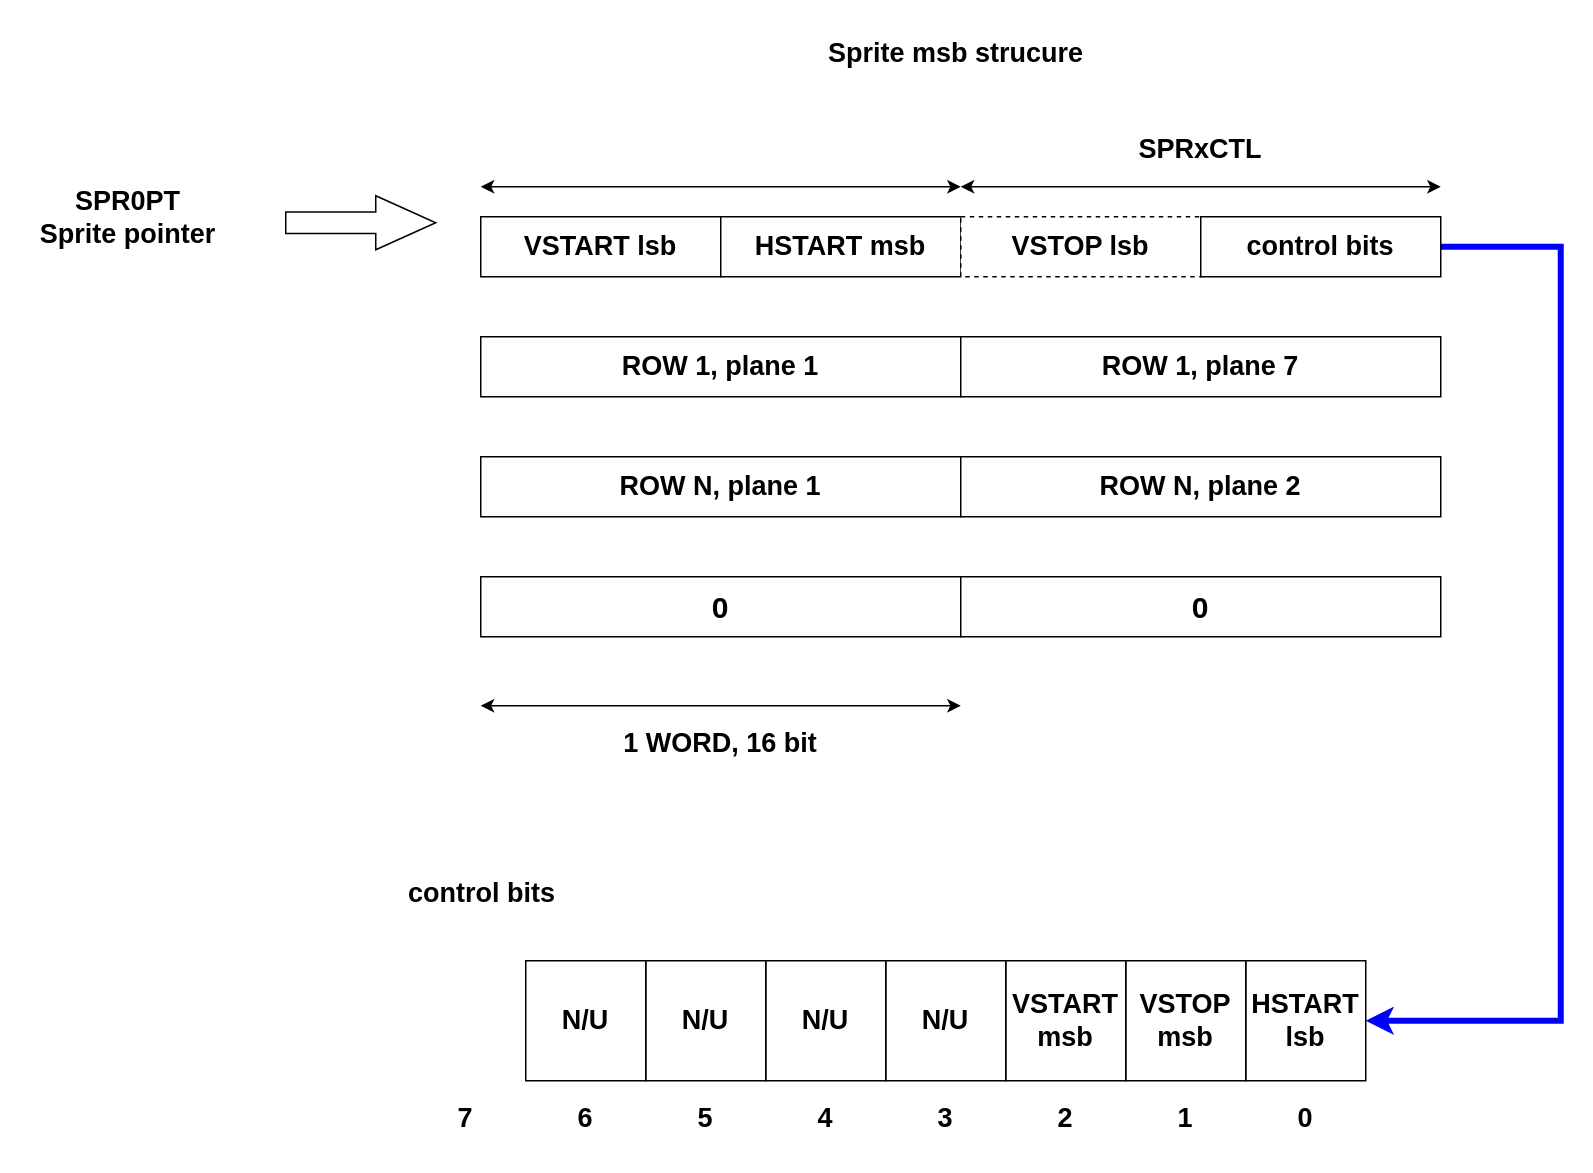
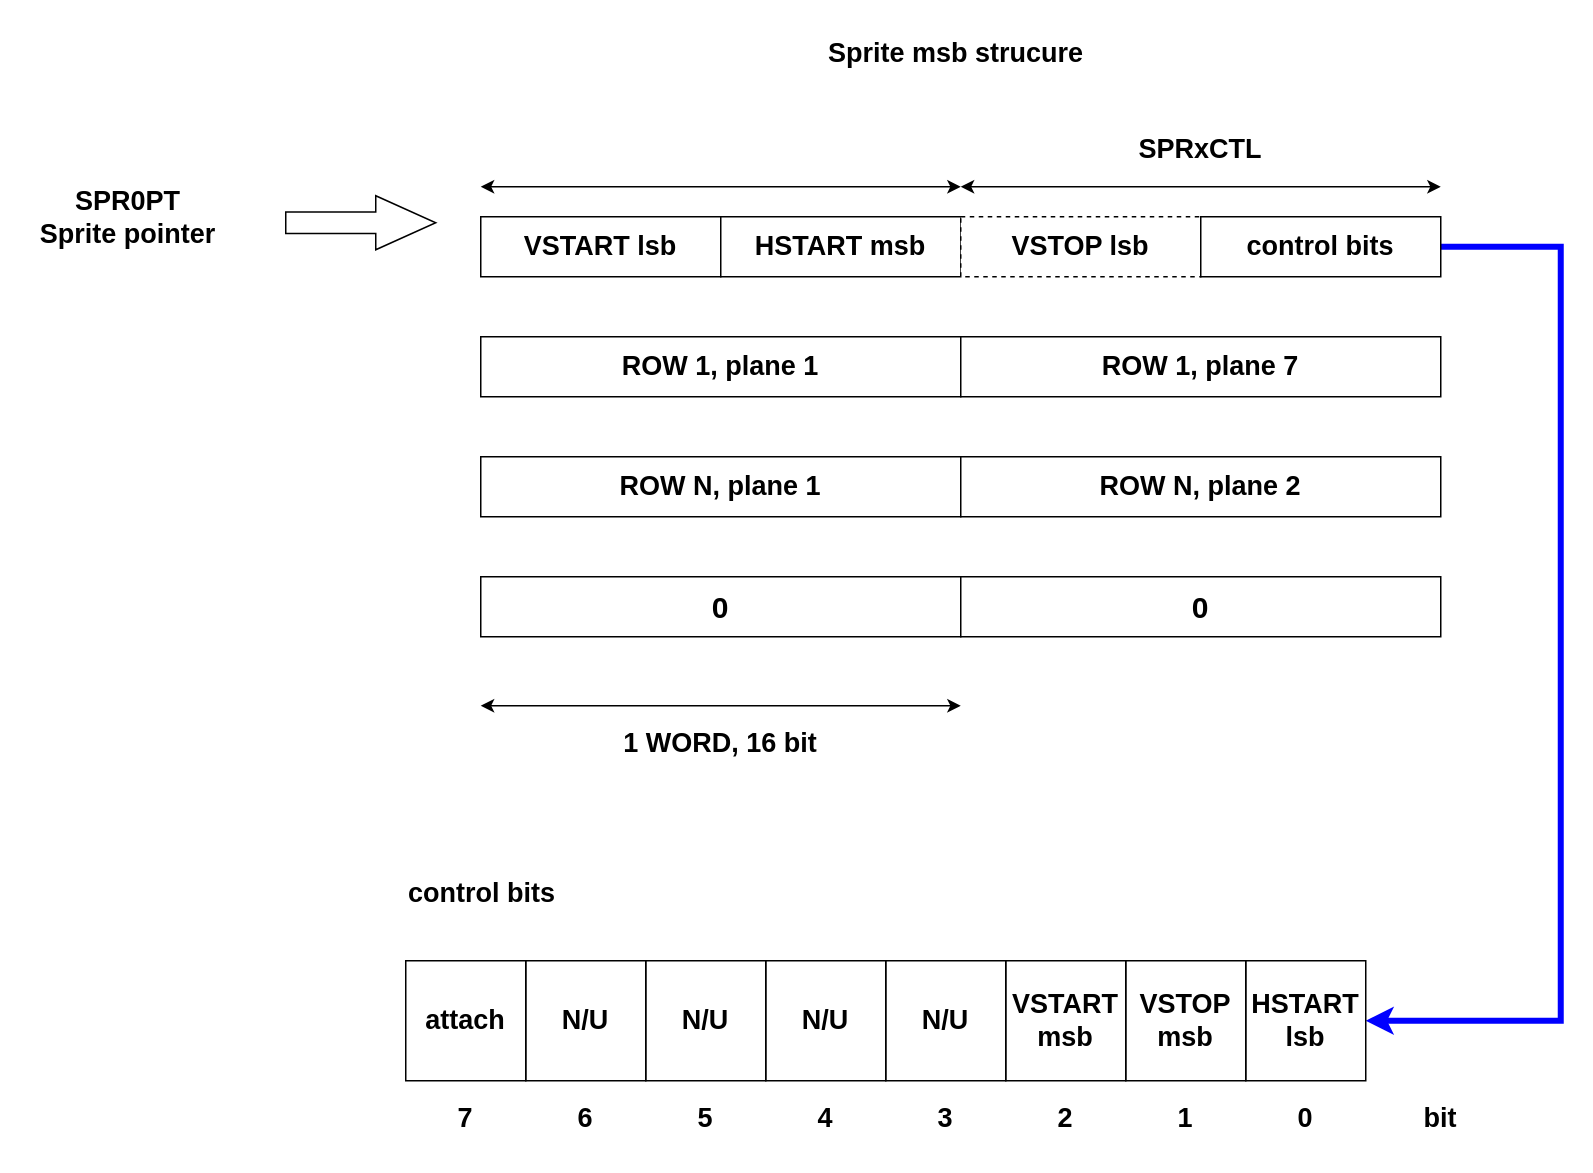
node "attach": added
node "bit": added
